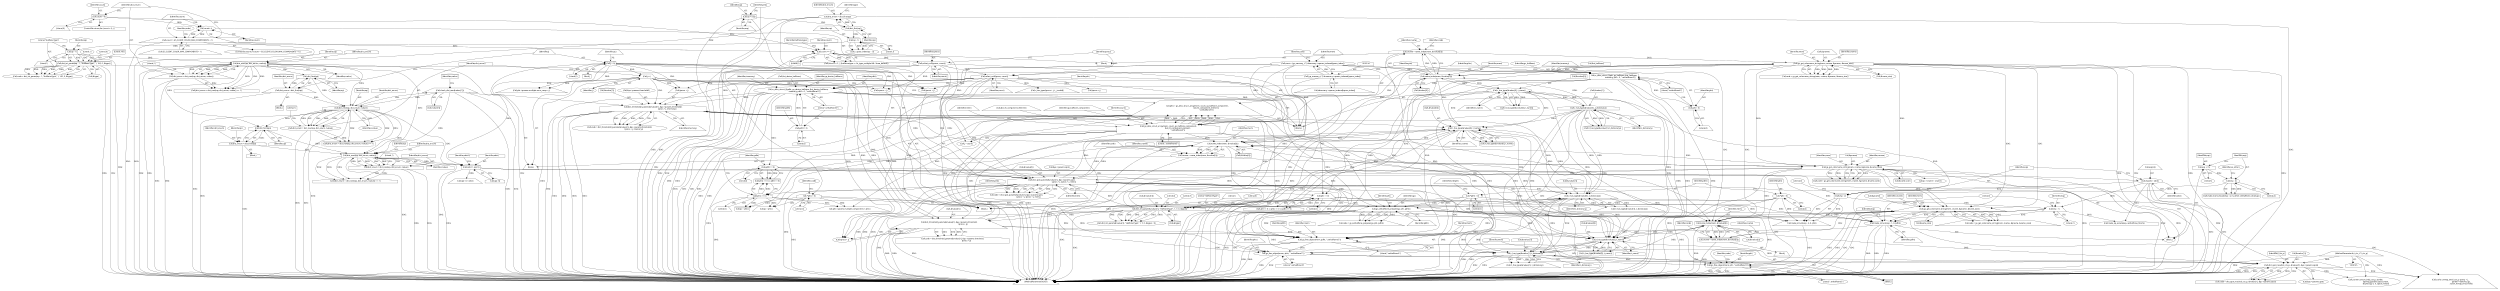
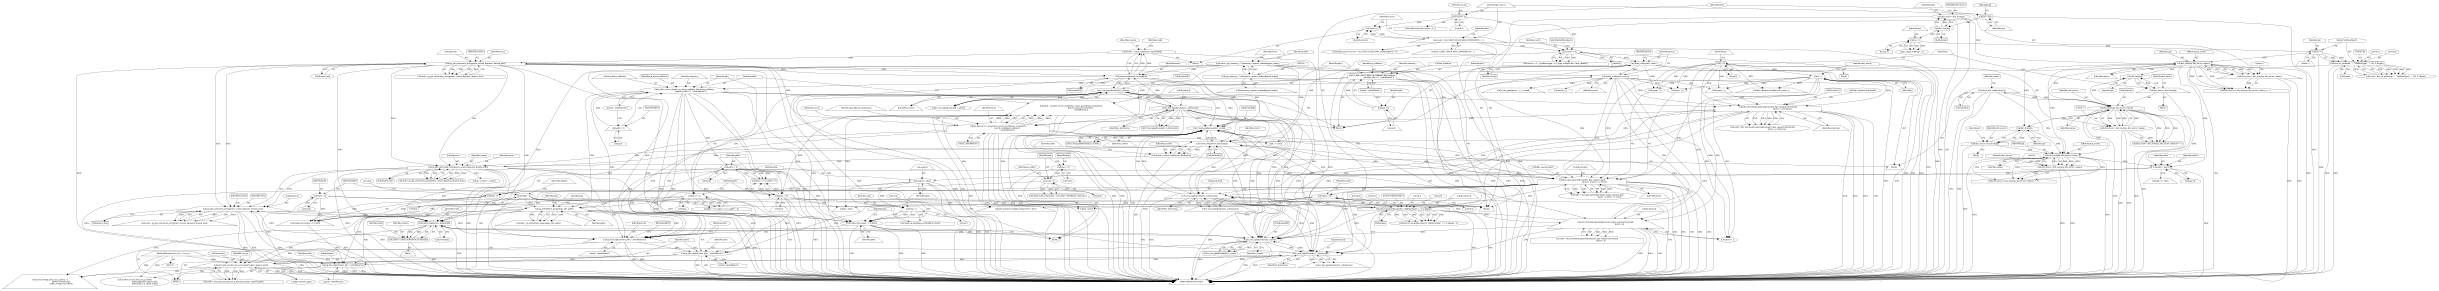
node "(Call,&st_ht_component_element)": removed
edge "(Call,*pht = 0)" -> "(MethodParameterIn,RET)": removed, label "DDG:"
